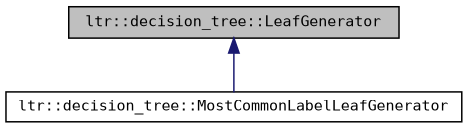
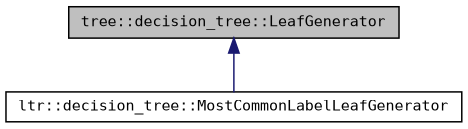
node "ltr::decision_tree::LeafGenerator": label "ltr::decision_tree::LeafGenerator" -> "tree::decision_tree::LeafGenerator"
